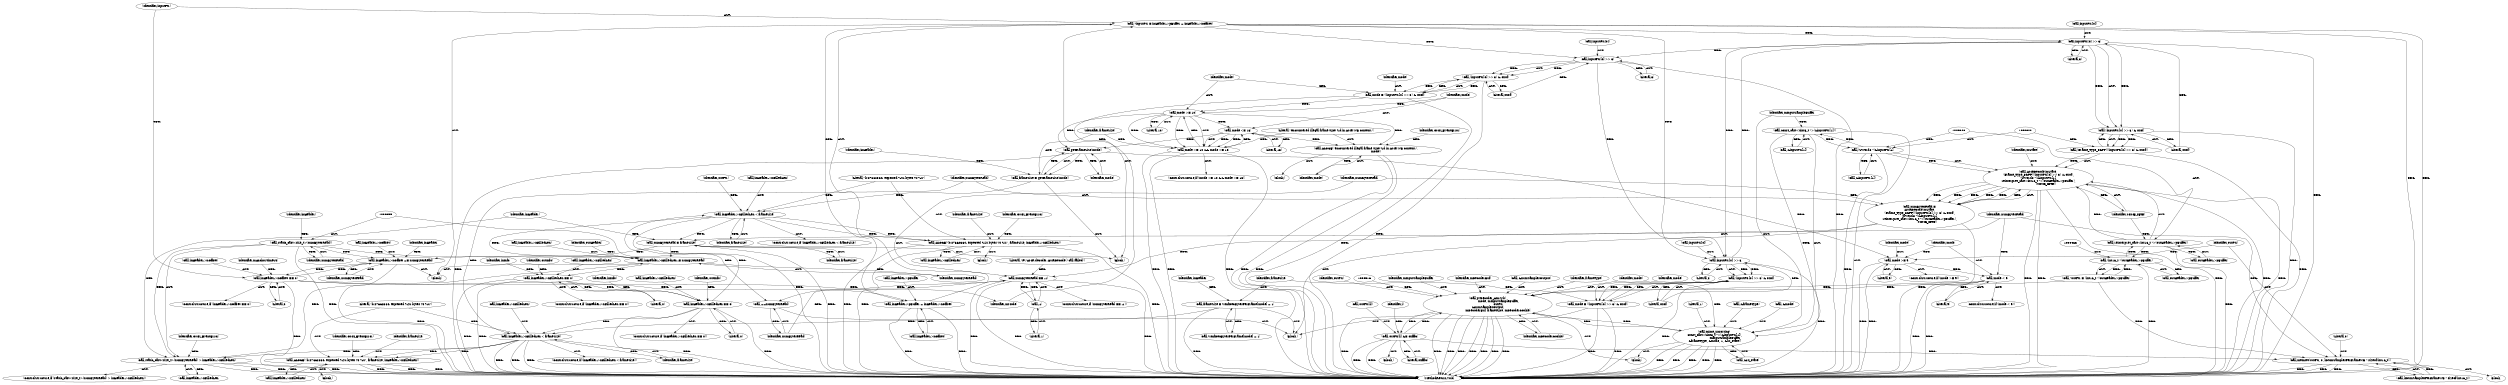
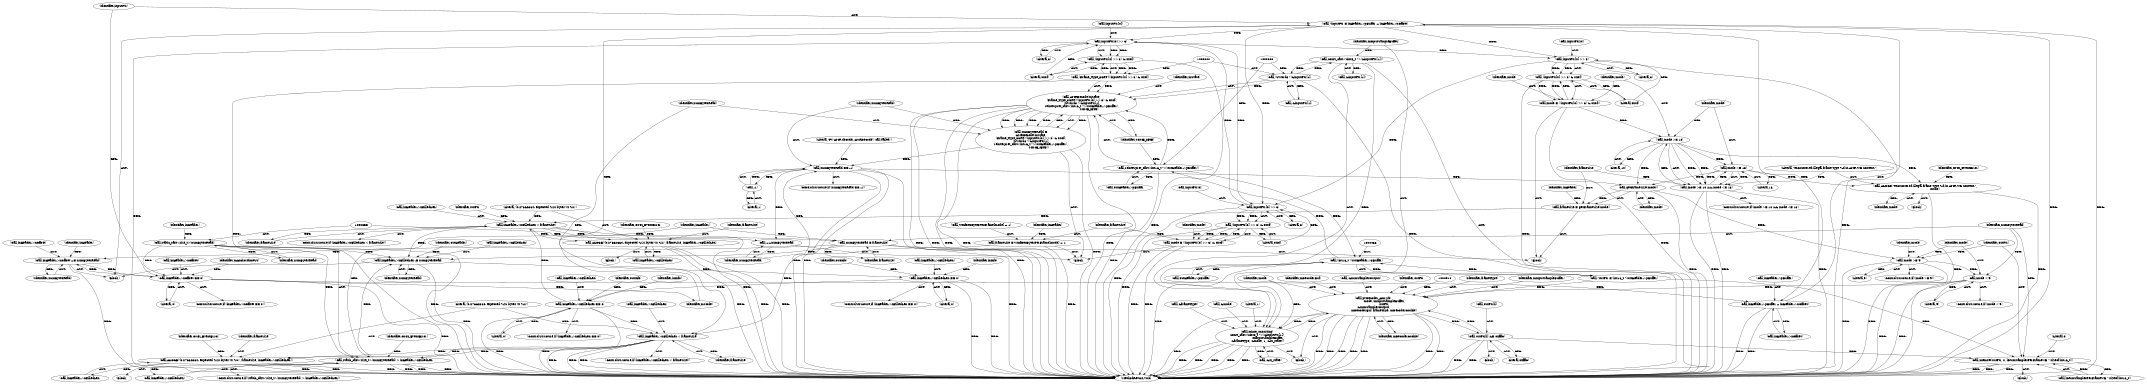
edge "(Call,frameSize = getFrameSize(mode))" -> "(Call,getFrameSize(mode))": now "(Call,numBytesRead == -1)" -> "(Call,getFrameSize(mode))"
edge "1000328" -> "(Call,reinterpret_cast<int16_t *>(outHeader->pBuffer))": label "AST: " -> "CFG: "
edge "(Call,static_cast<size_t>(numBytesRead))" -> "(Call,inHeader->nOffset += numBytesRead)": now "(Call,static_cast<size_t>(numBytesRead))" -> "(Call,inHeader->nOffset == 0)"
node "(Identifier,i)": removed
edge "(Call,frameSize = WmfDecBytesPerFrame[mode] + 1)" -> "(Call,WmfDecBytesPerFrame[mode] + 1)": removed, label "CFG:"
edge "(Call,inHeader->nFilledLen -= numBytesRead)" -> "(MethodReturn,void)": added, label "DDG:"
